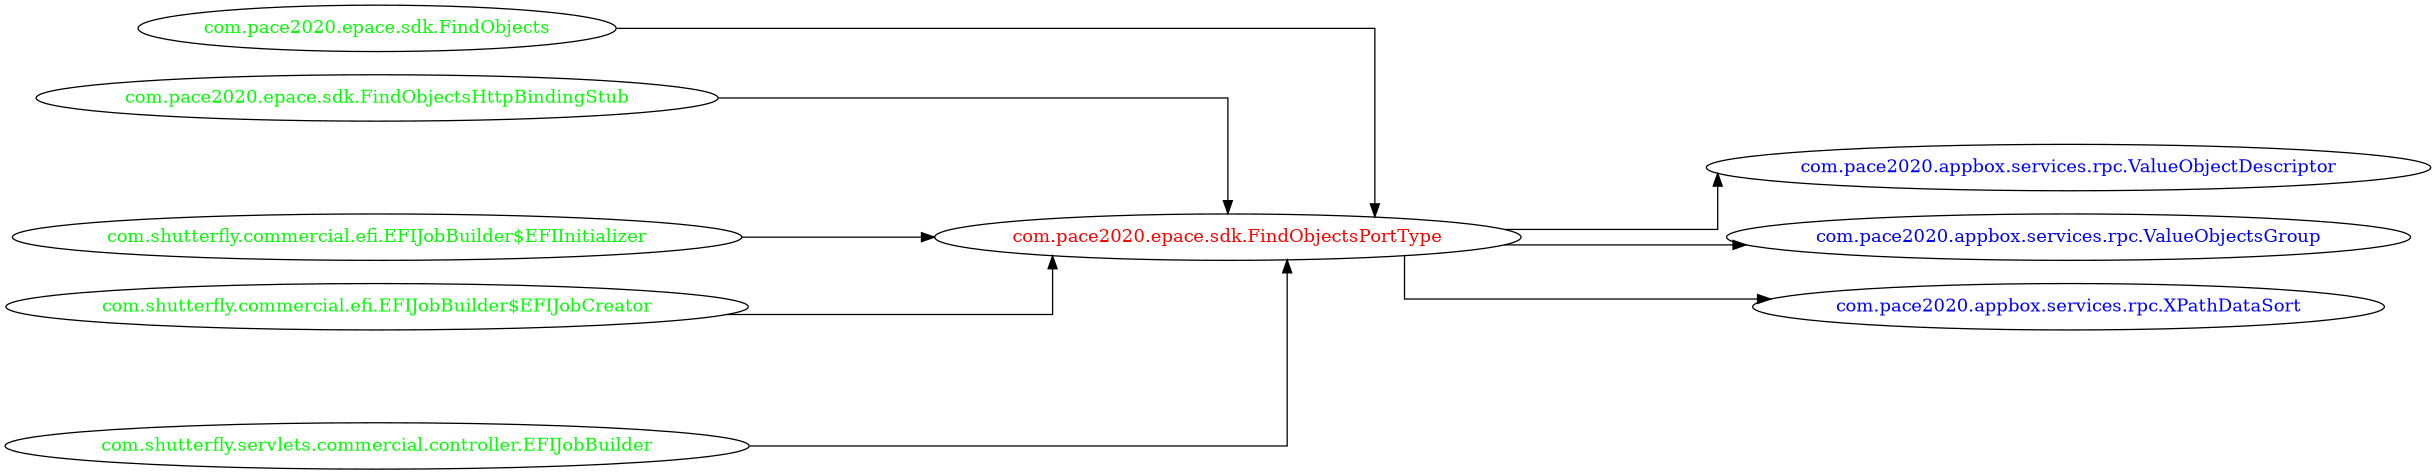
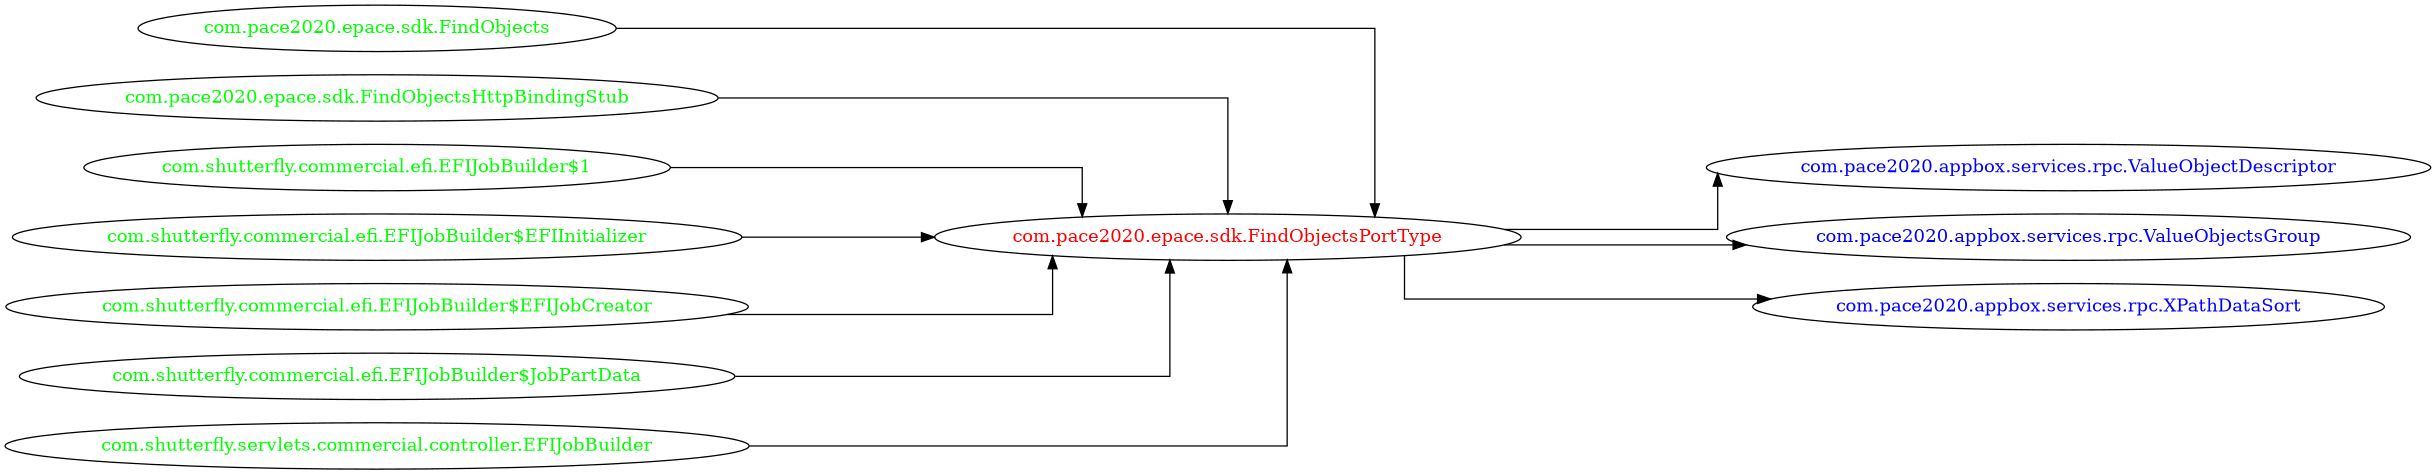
node "com.shutterfly.commercial.efi.EFIJobBuilder$1": added
node "com.shutterfly.commercial.efi.EFIJobBuilder$JobPartData": added
